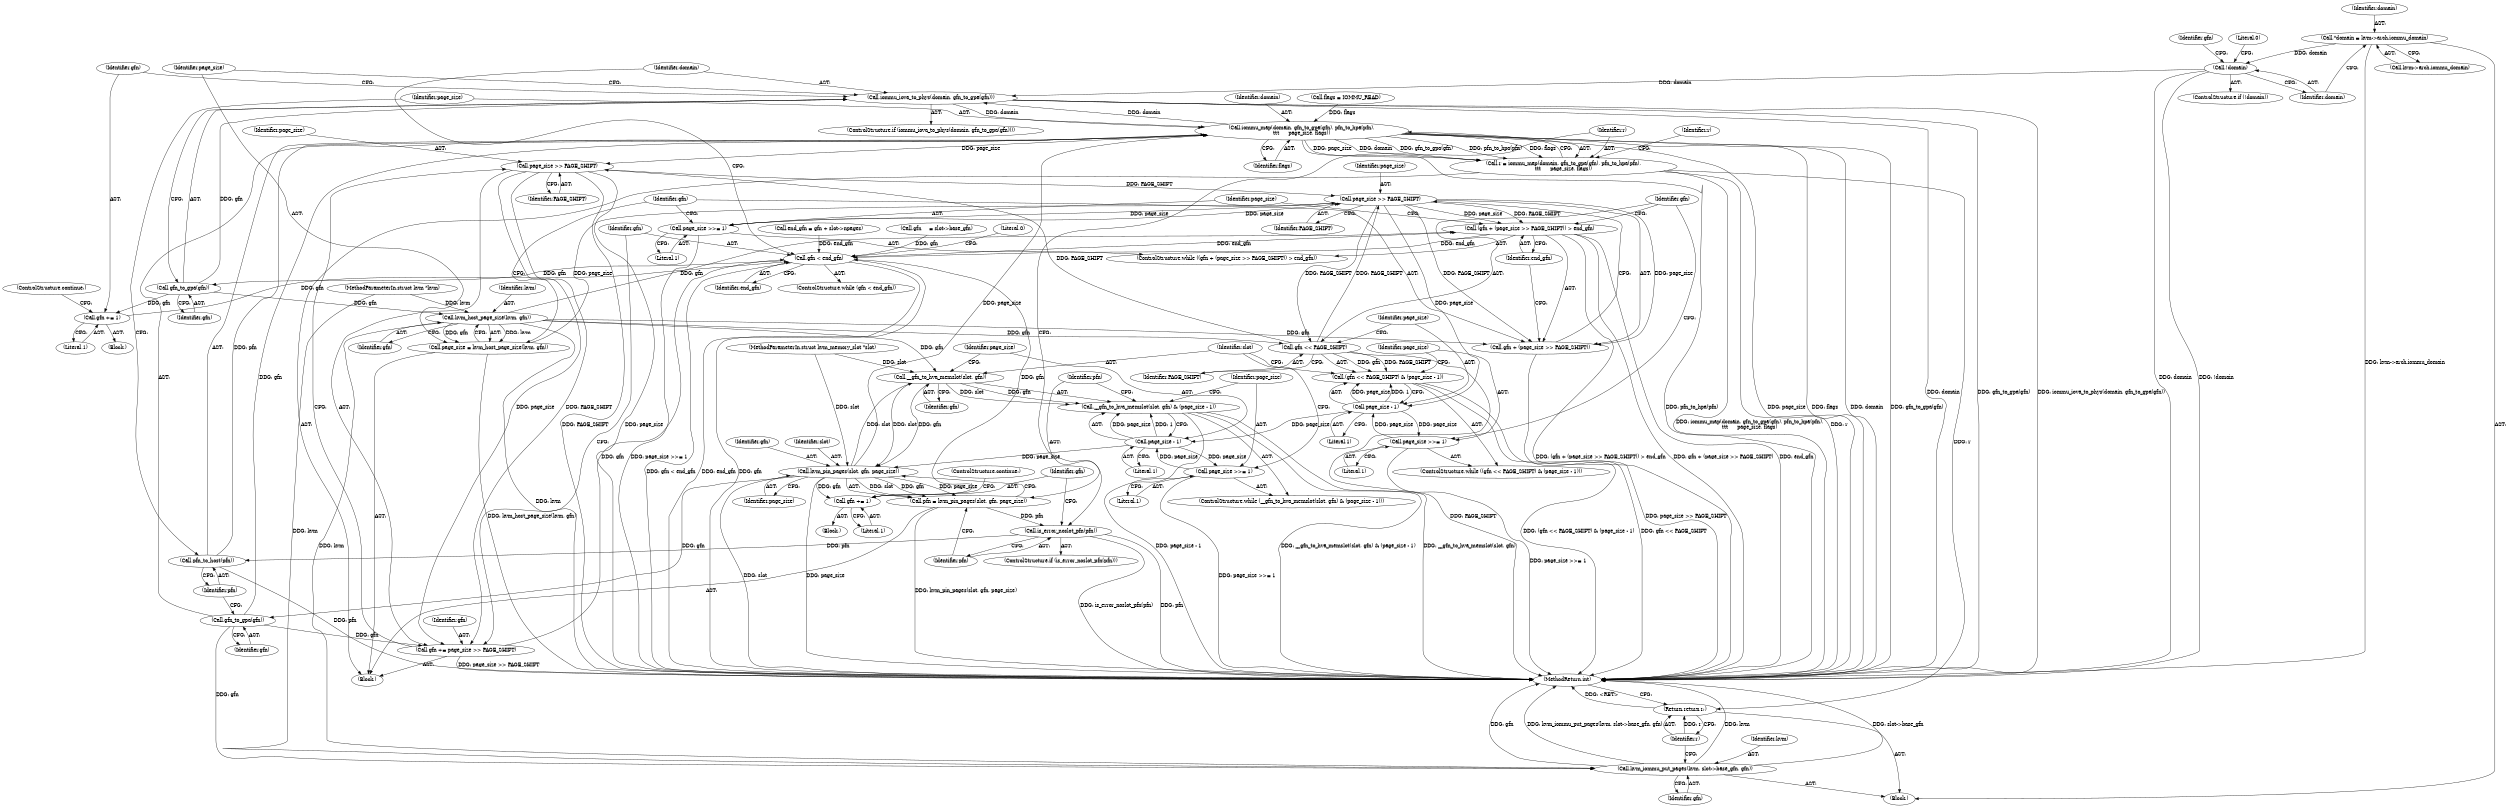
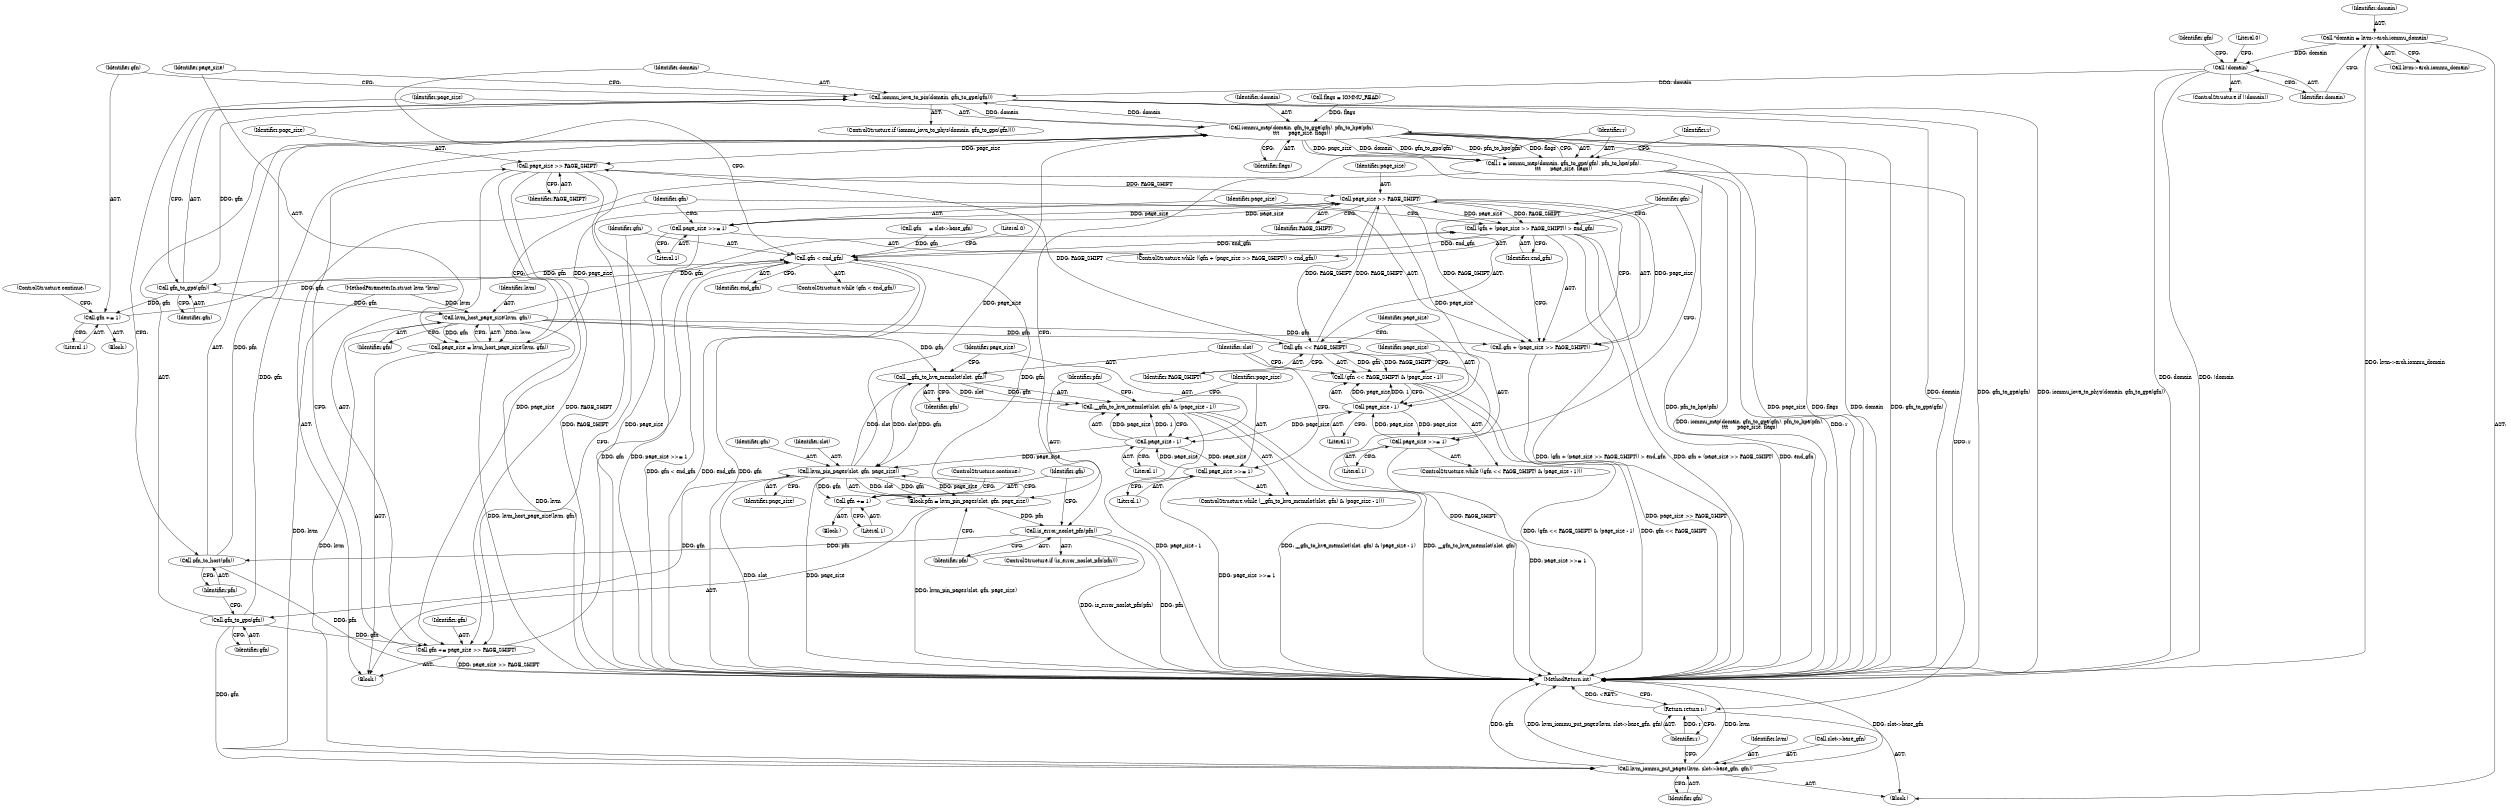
node "(Call,iommu_iova_to_phys(domain, gfn_to_gpa(gfn)))": label "(Call,iommu_iova_to_phys(domain, gfn_to_gpa(gfn)))" -> "(Call,iommu_iova_to_pin(domain, gfn_to_gpa(gfn)))"
node "(Call,end_gfn = gfn + slot->npages)": removed
node "(MethodParameterIn,struct kvm_memory_slot *slot)": removed
node "(Call,pfn = kvm_pin_pages(slot, gfn, page_size))": label "(Call,pfn = kvm_pin_pages(slot, gfn, page_size))" -> "(Block,pfn = kvm_pin_pages(slot, gfn, page_size))"
node "(Call,slot->base_gfn)": added
